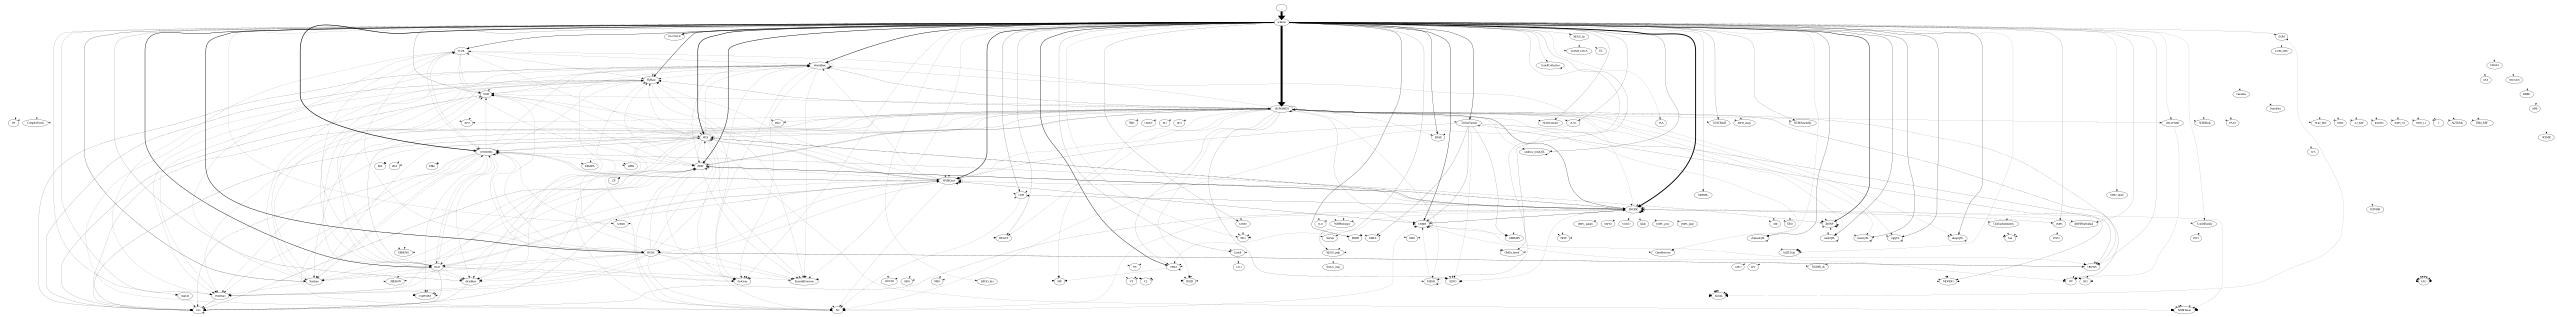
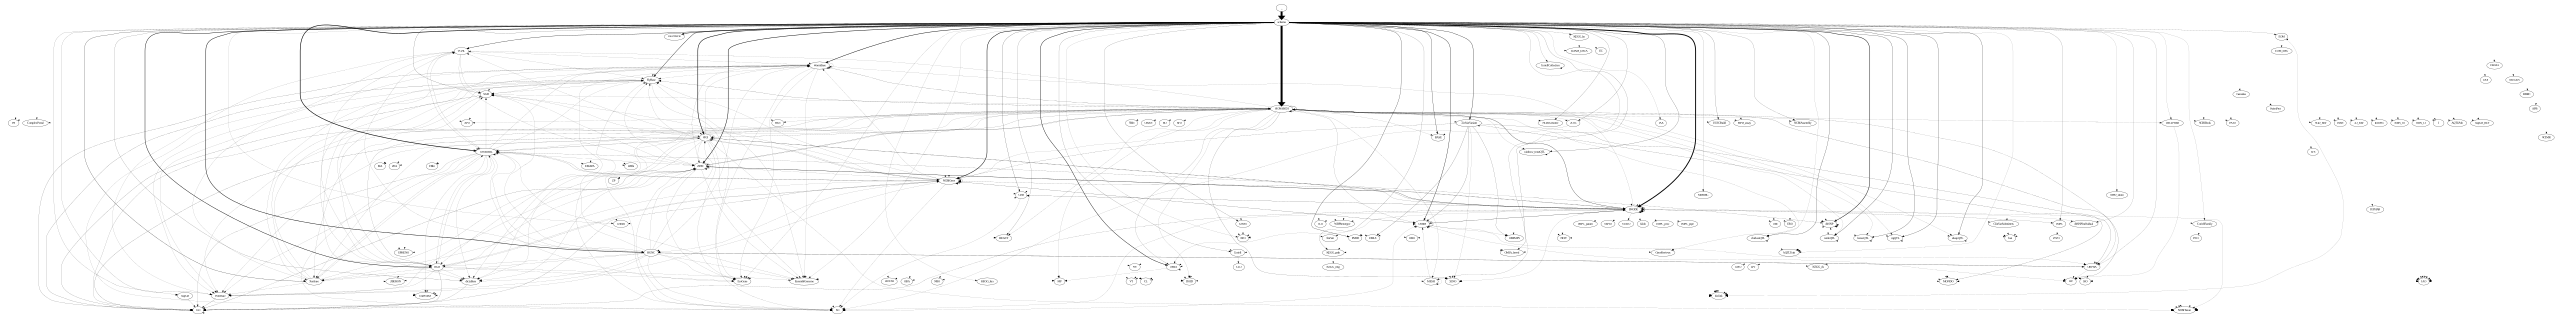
node "FBbt_REF": label "FBbt_REF" -> "AspGD_REF"
node "NCIMR_ds": label "NCIMR_ds" -> "KEGG_ds"
